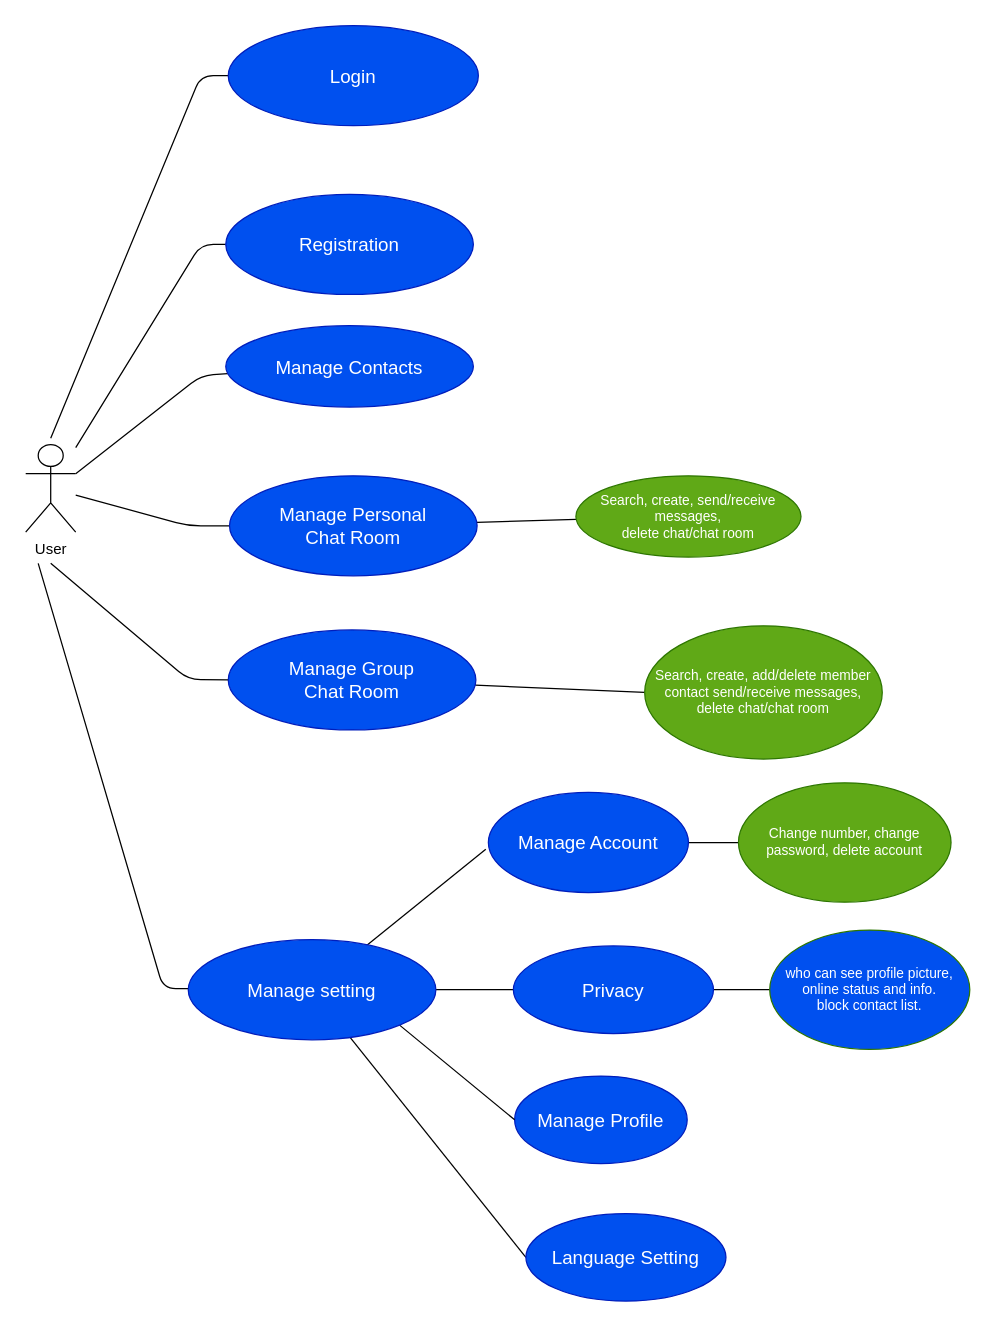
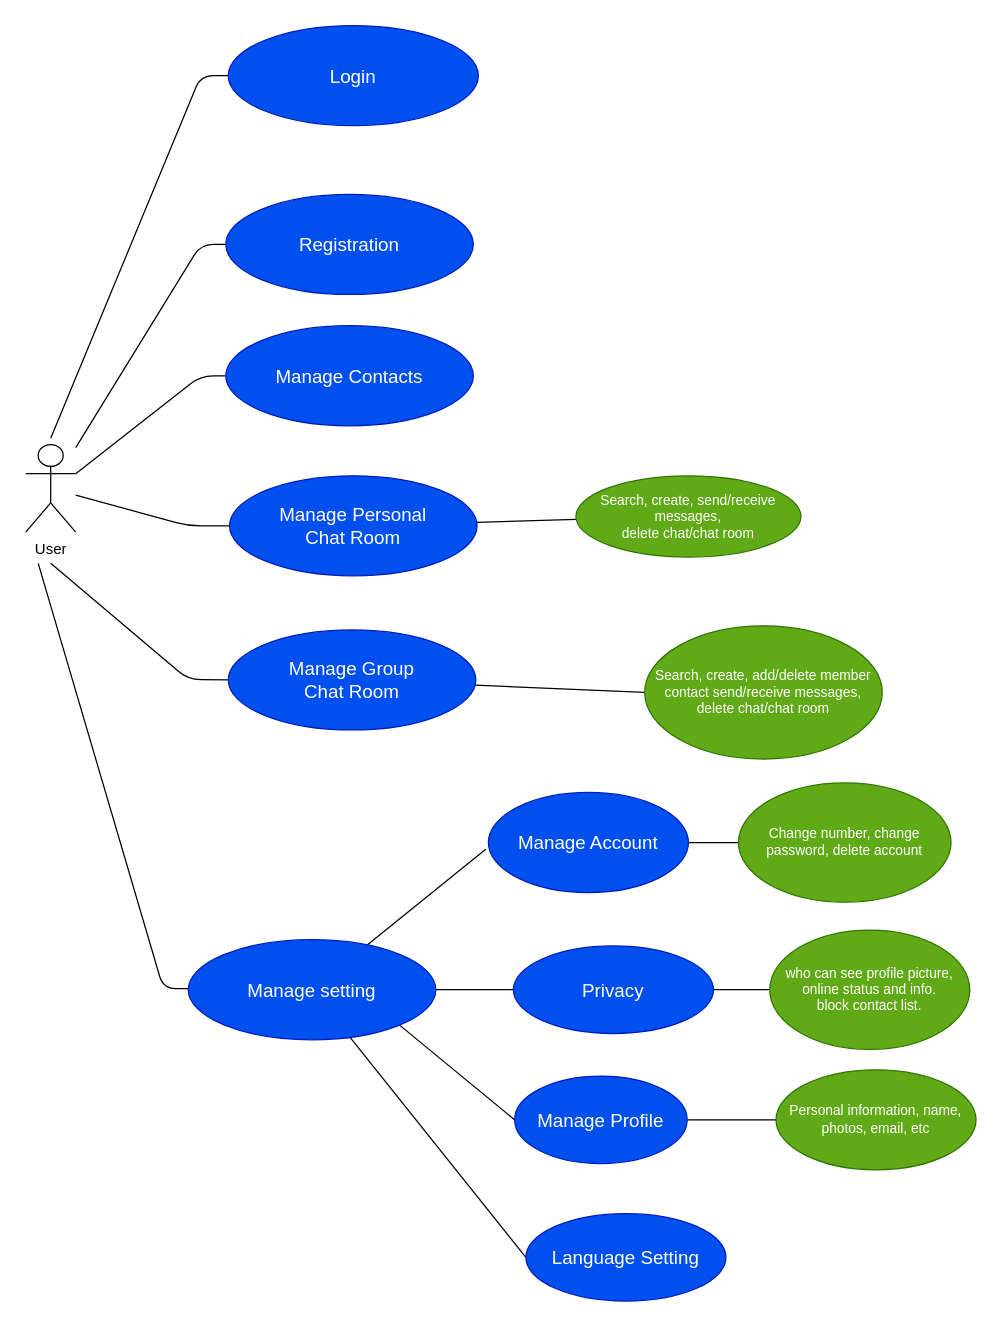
node "Manage Contacts": size 248x81 -> 248x100
node "who can see profile picture, online status and info. block contact list.": fillcolor #0050ef -> #60a917
edge "Manage Profile" -- "Personal information, name, photos, email, etc": added
node "Personal information, name, photos, email, etc": added
